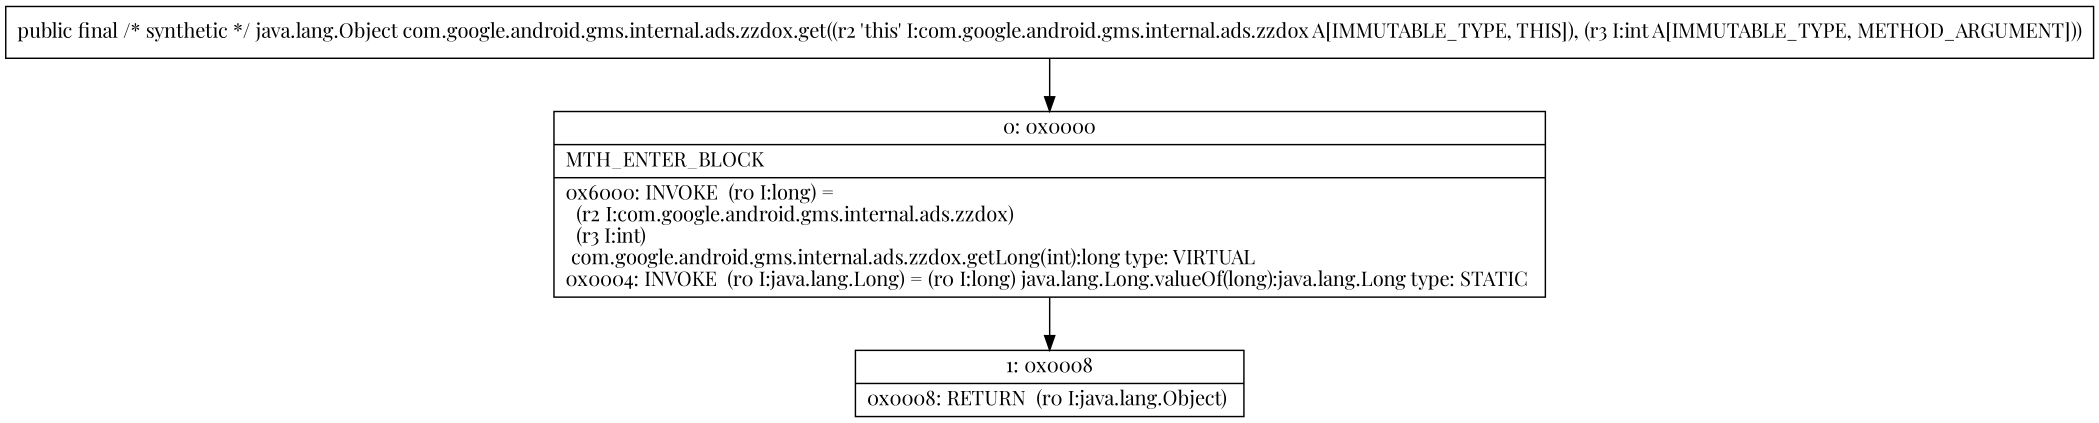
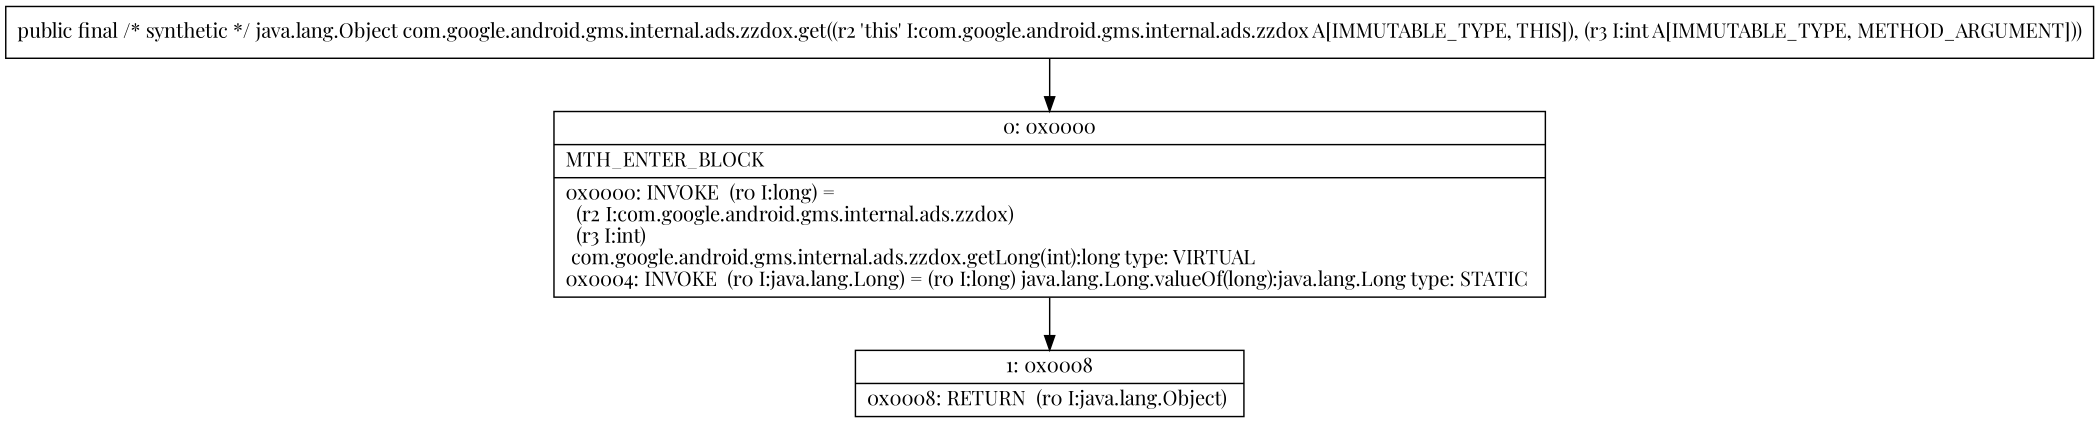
node "0: 0x0000": text "0x6000: INVOKE  (r0 I:long) =" -> "0x0000: INVOKE  (r0 I:long) ="
